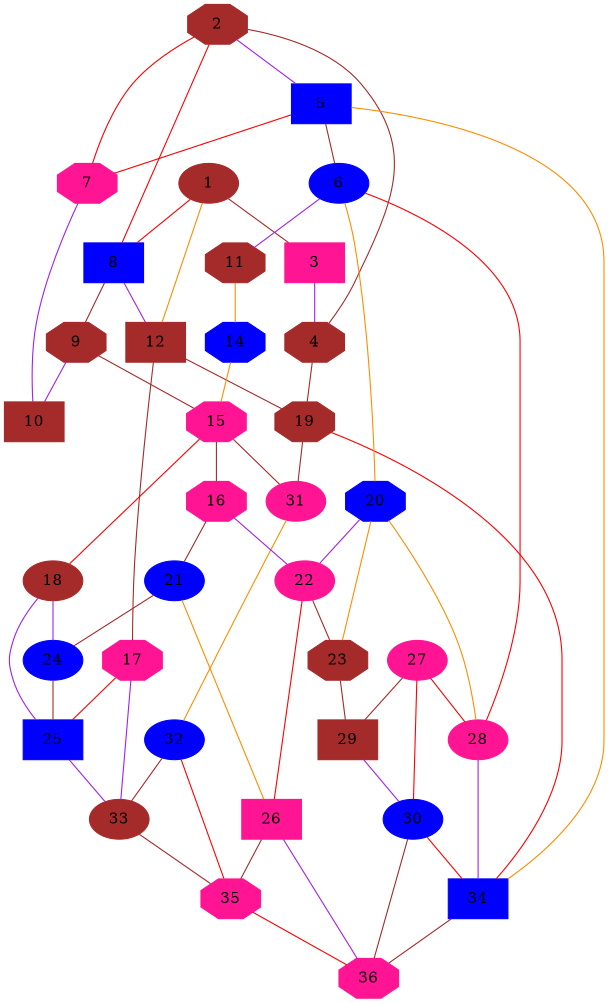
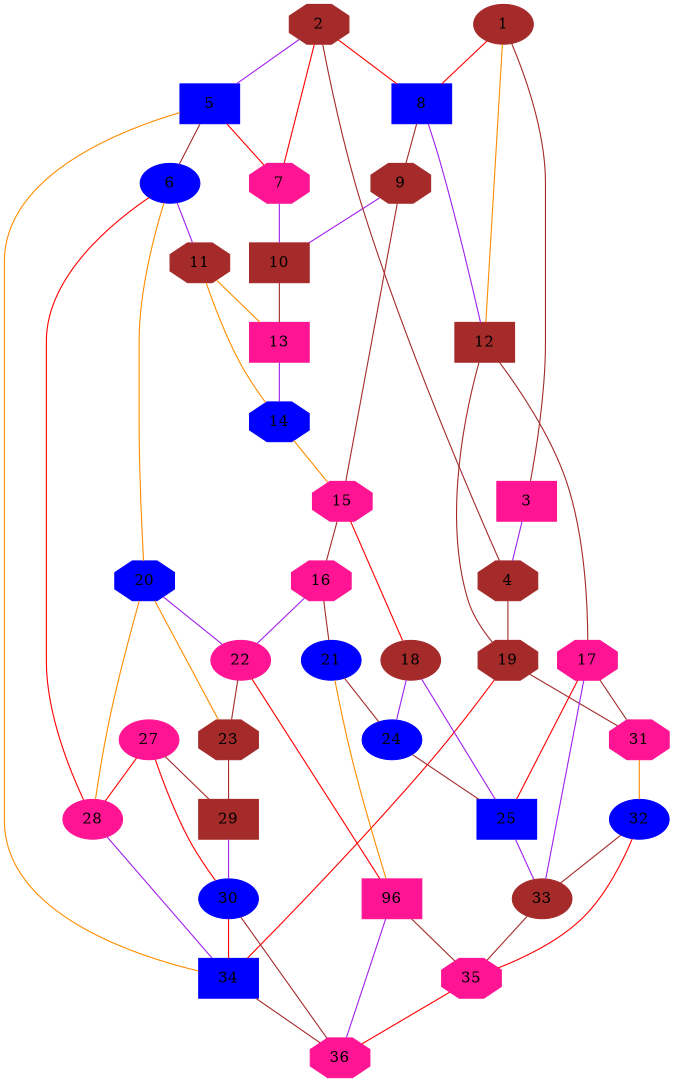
node "13": added
edge "15" -- "31": now "17" -- "31"
node "31": shape ellipse -> octagon
node "26": label "26" -> "96"
